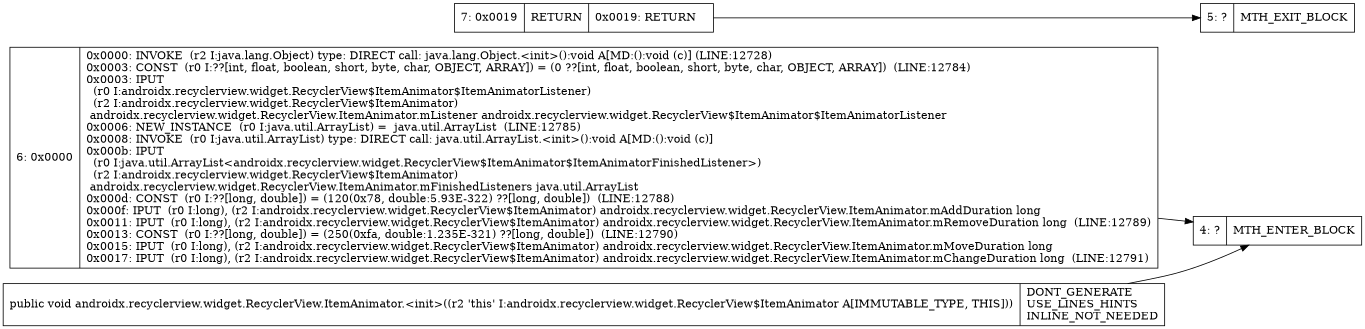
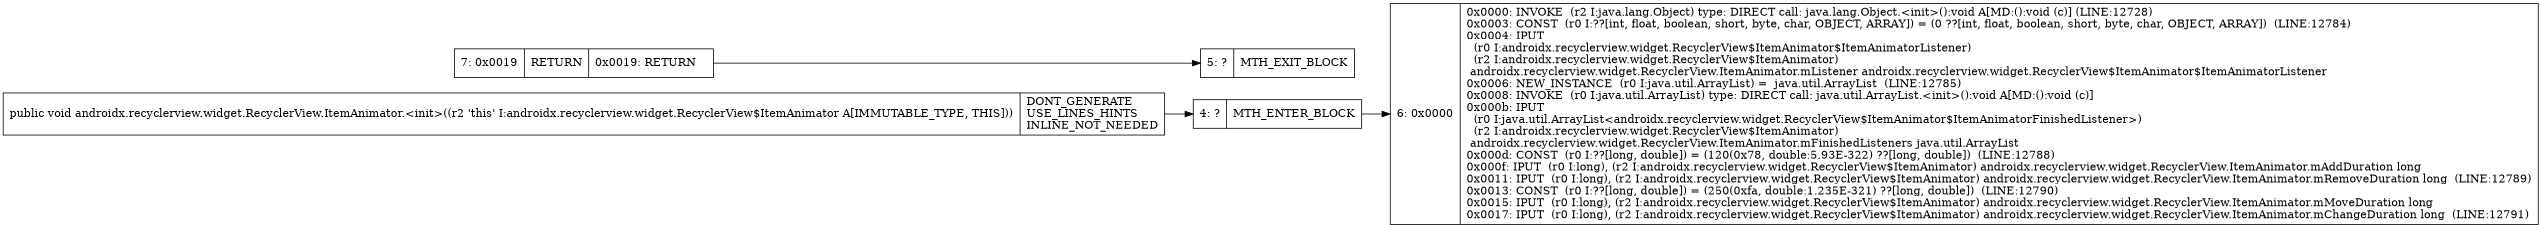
node "6: 0x0000": text "0x0003: IPUT" -> "0x0004: IPUT"
edge "6: 0x0000" -> "4: ?": reversed
